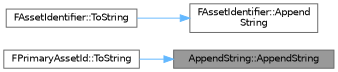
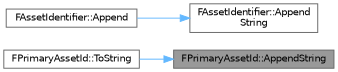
node "FAssetIdentifier::ToString": label "FAssetIdentifier::ToString" -> "FAssetIdentifier::Append"
node "AppendString::AppendString": label "AppendString::AppendString" -> "FPrimaryAssetId::AppendString"
